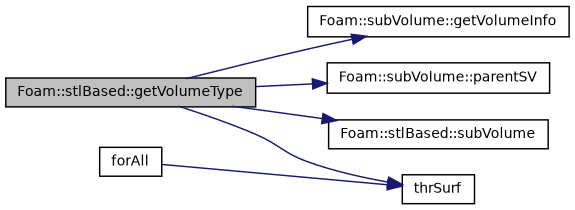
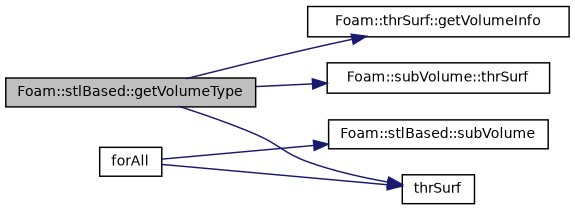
node "Foam::subVolume::getVolumeInfo": label "Foam::subVolume::getVolumeInfo" -> "Foam::thrSurf::getVolumeInfo"
node "Foam::subVolume::parentSV": label "Foam::subVolume::parentSV" -> "Foam::subVolume::thrSurf"
edge "Foam::stlBased::getVolumeType" -> "Foam::stlBased::subVolume": now "forAll" -> "Foam::stlBased::subVolume"
